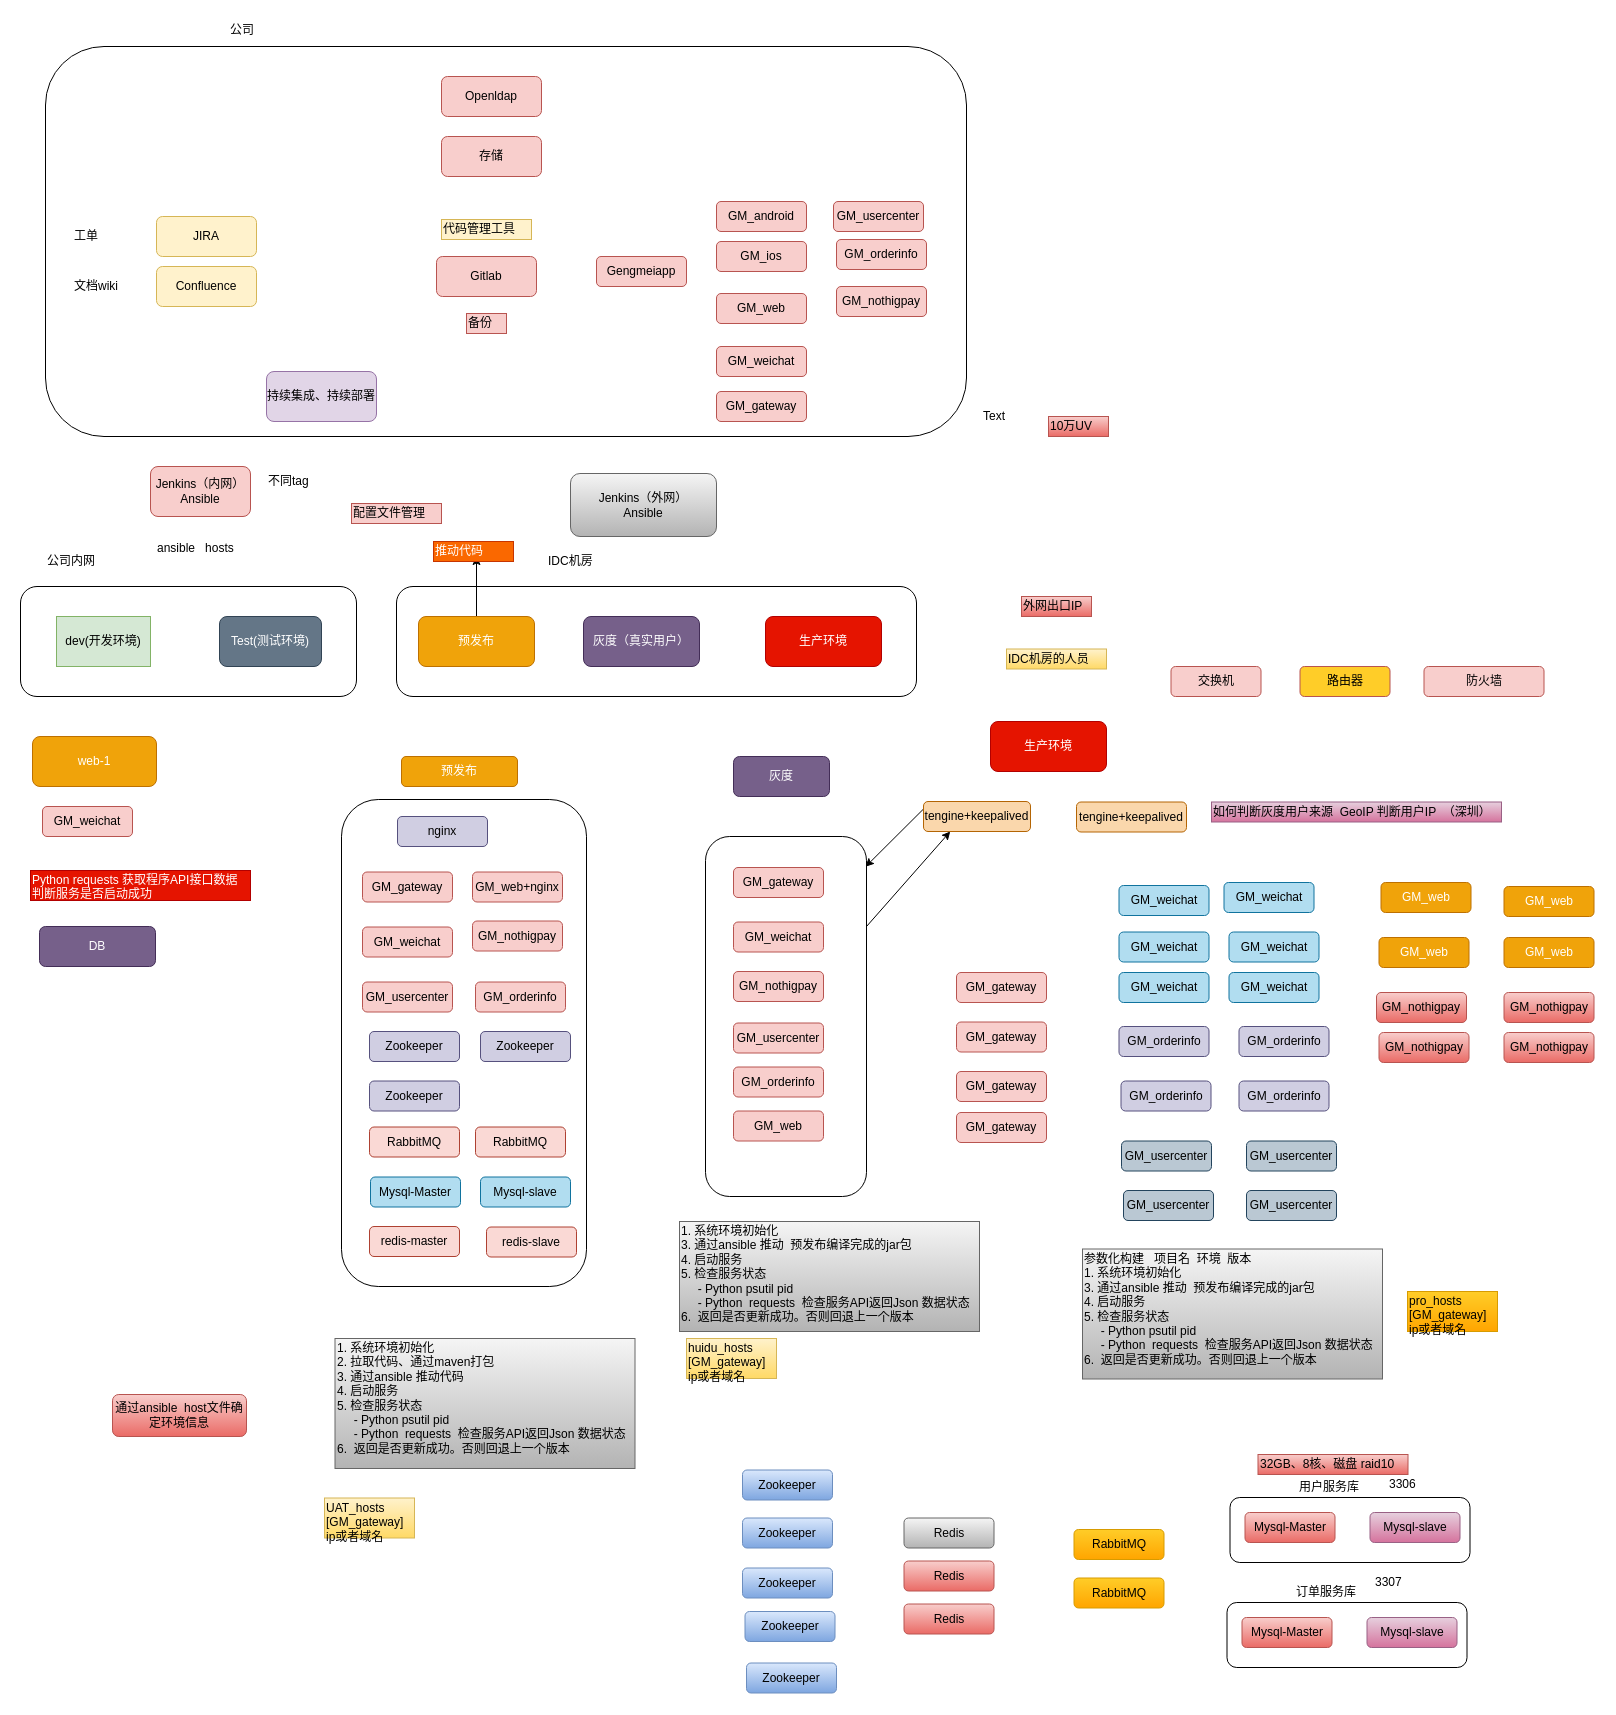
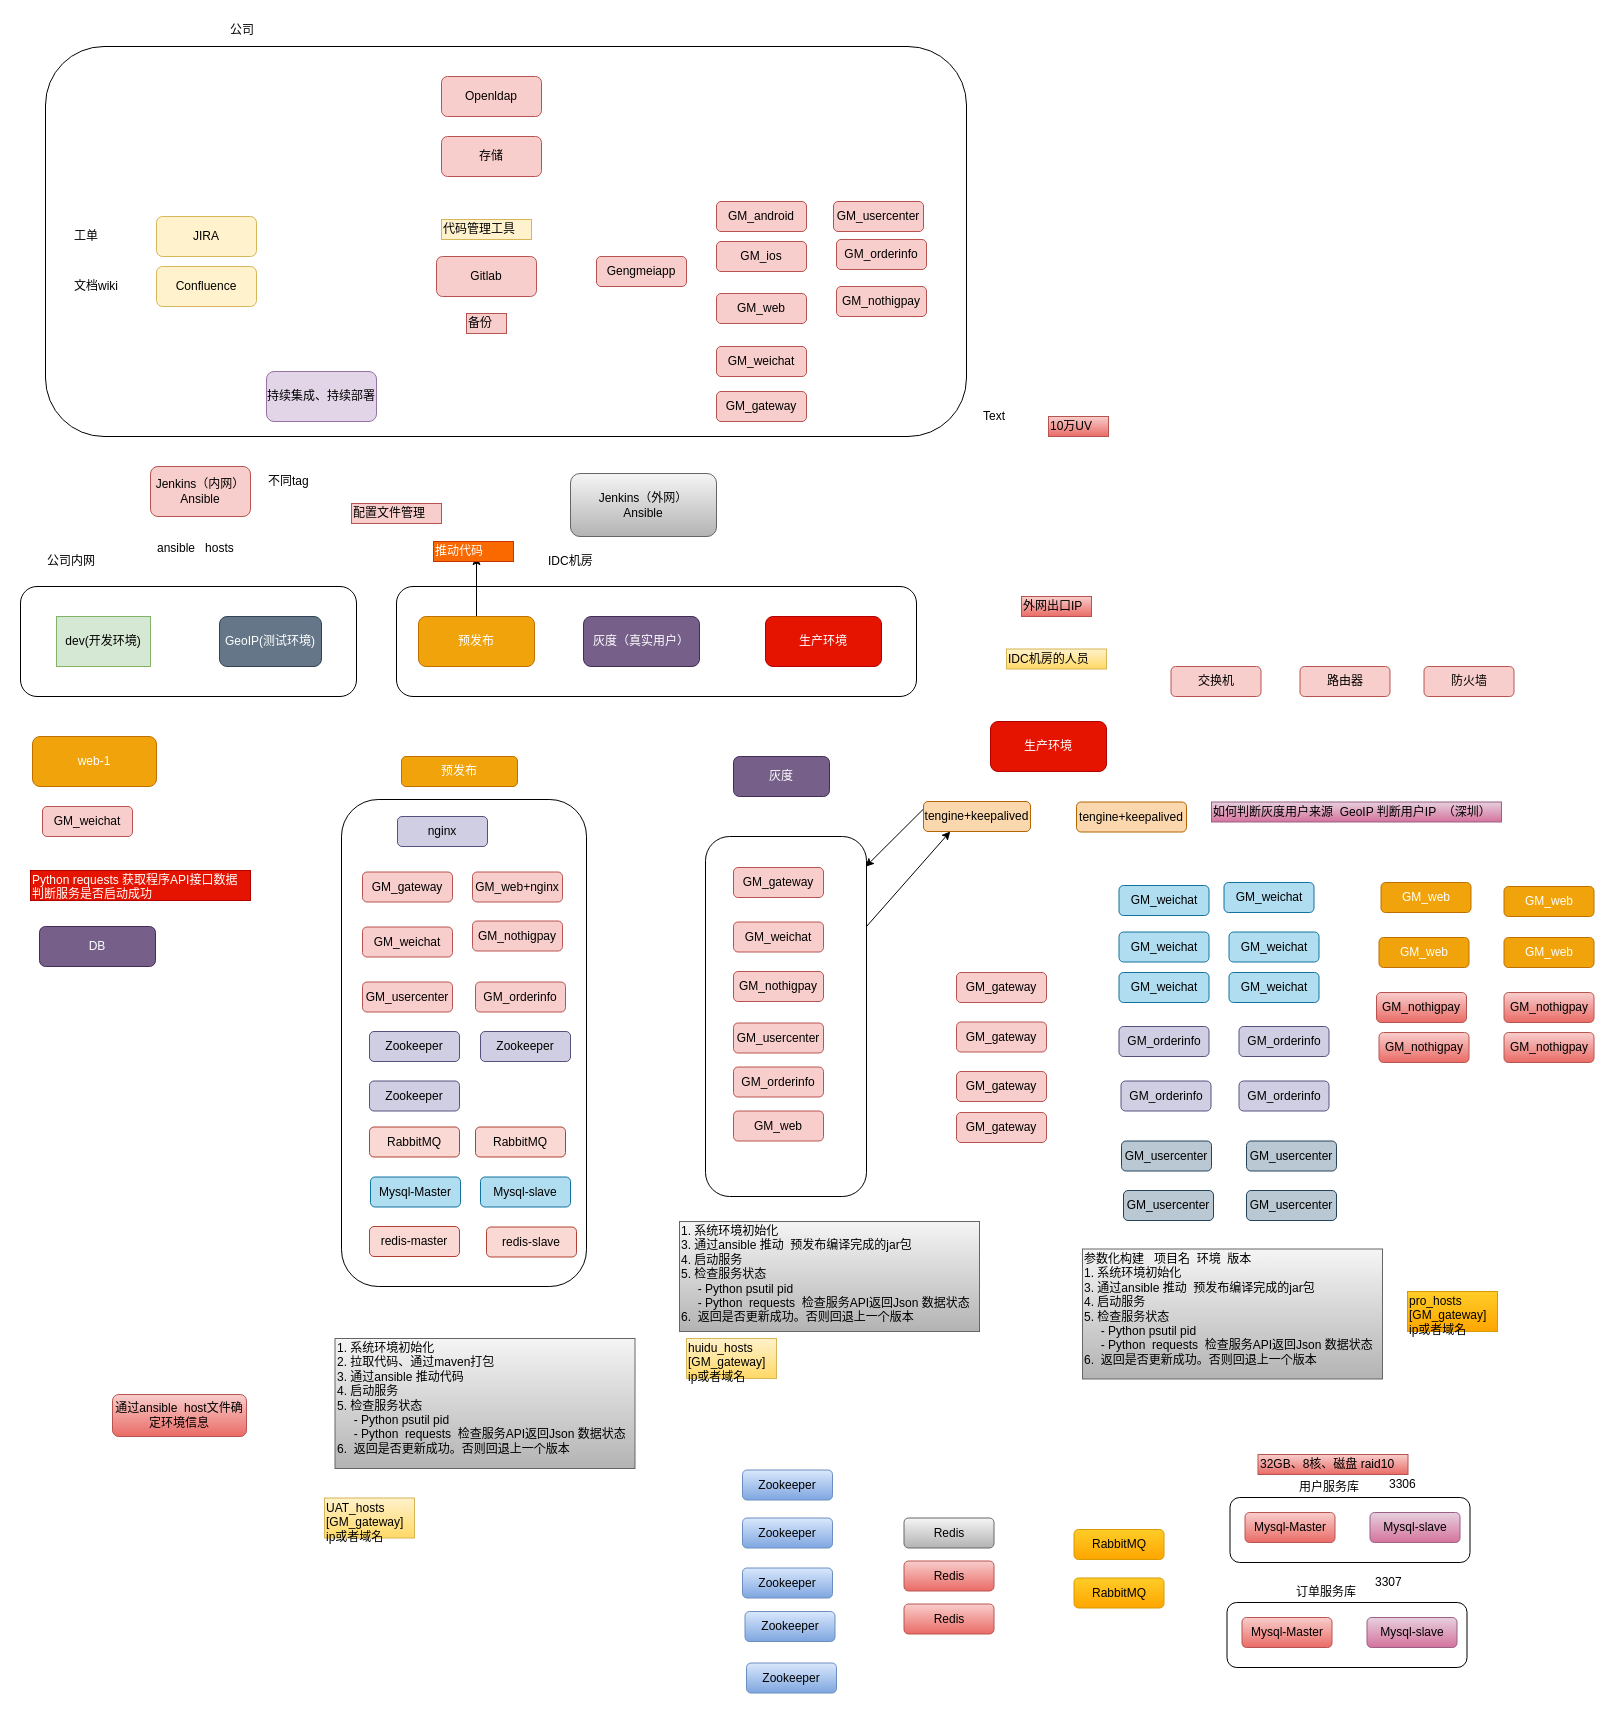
node "Test(测试环境)": label "Test(测试环境)" -> "GeoIP(测试环境)"
node "路由器": fillcolor #ffcd28 -> #f8cecc
node "防火墙": size 120x30 -> 90x30
